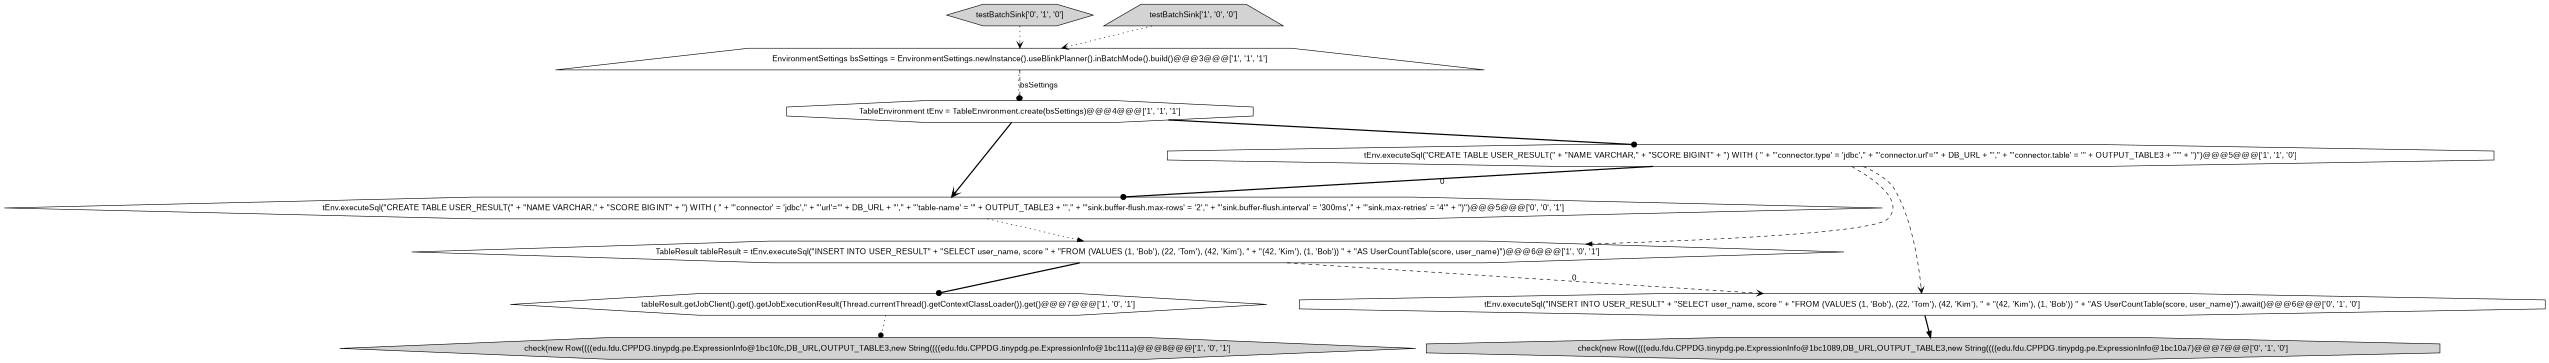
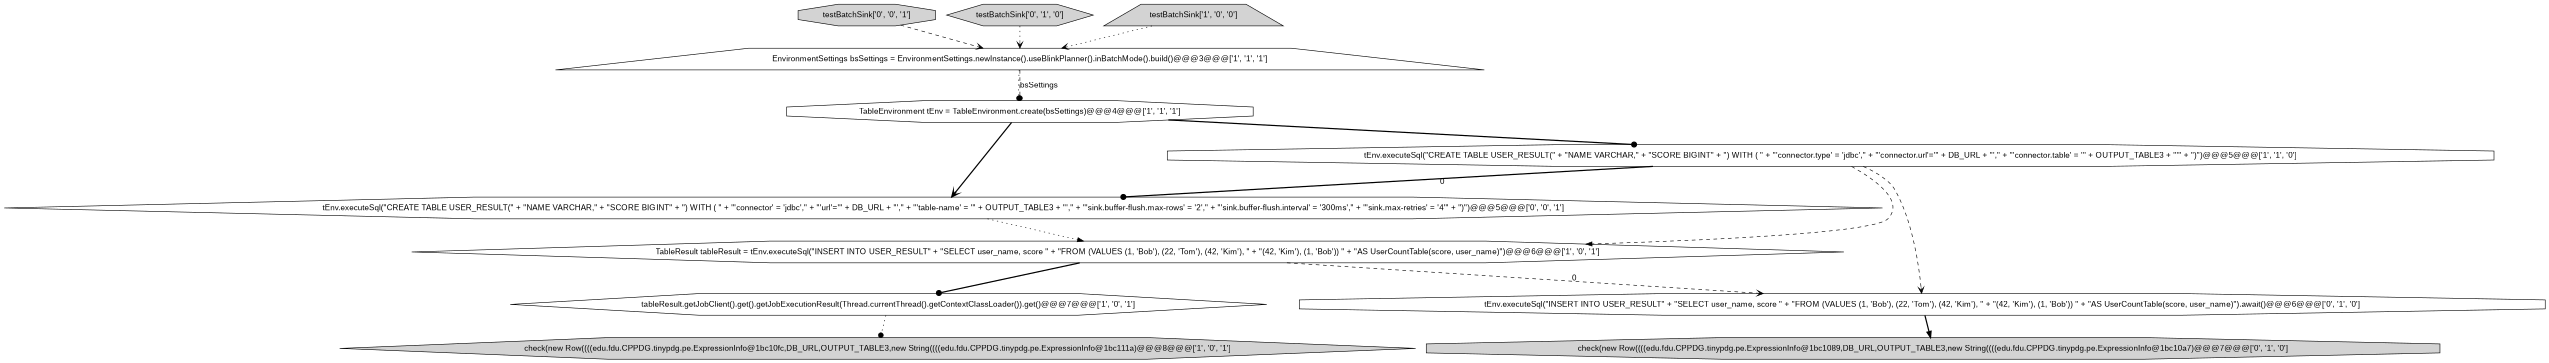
node "testBatchSink['0', '0', '1']": added
